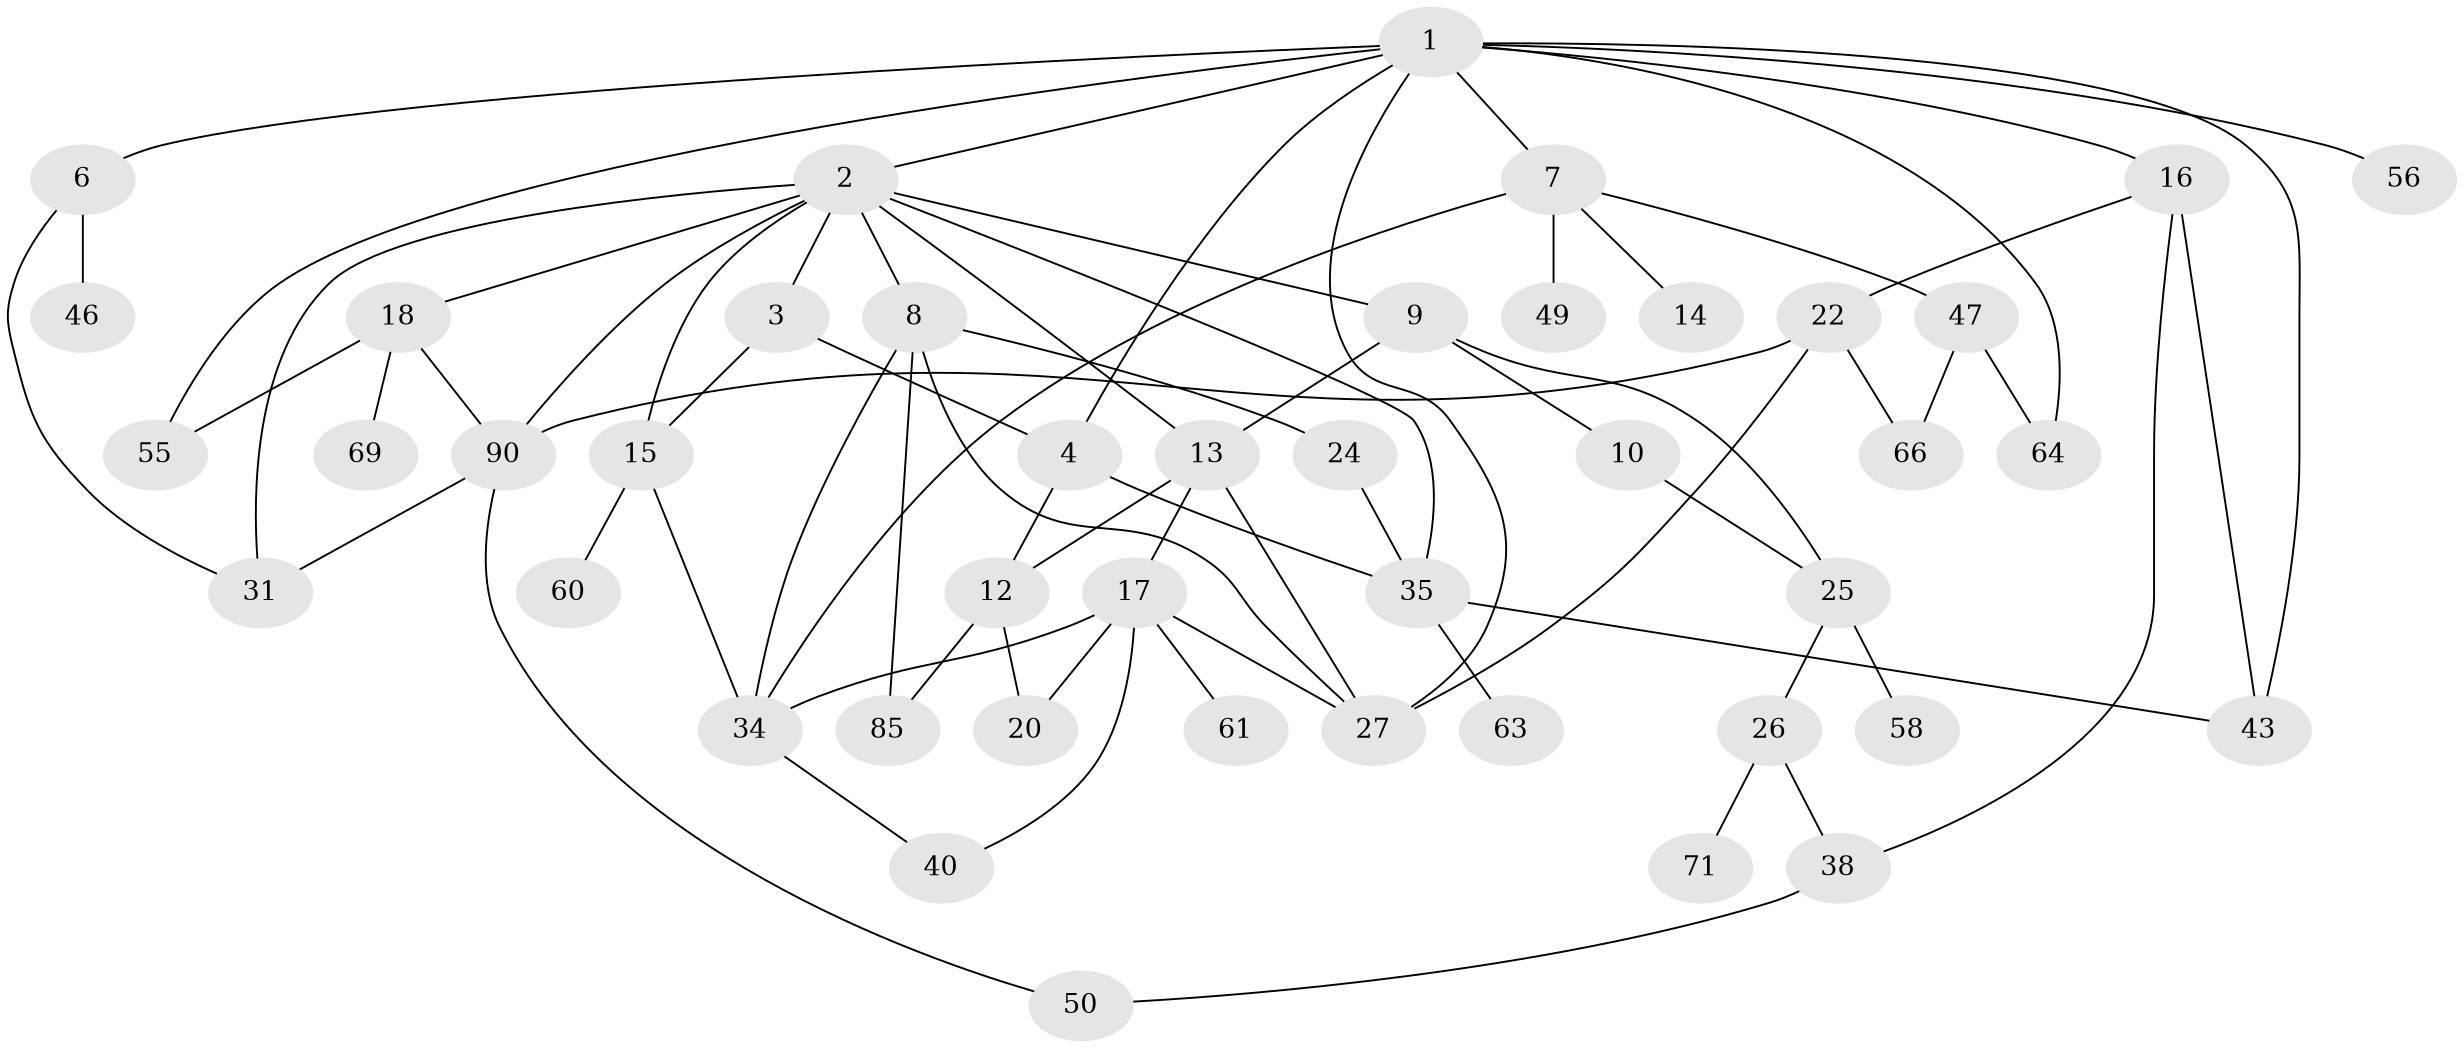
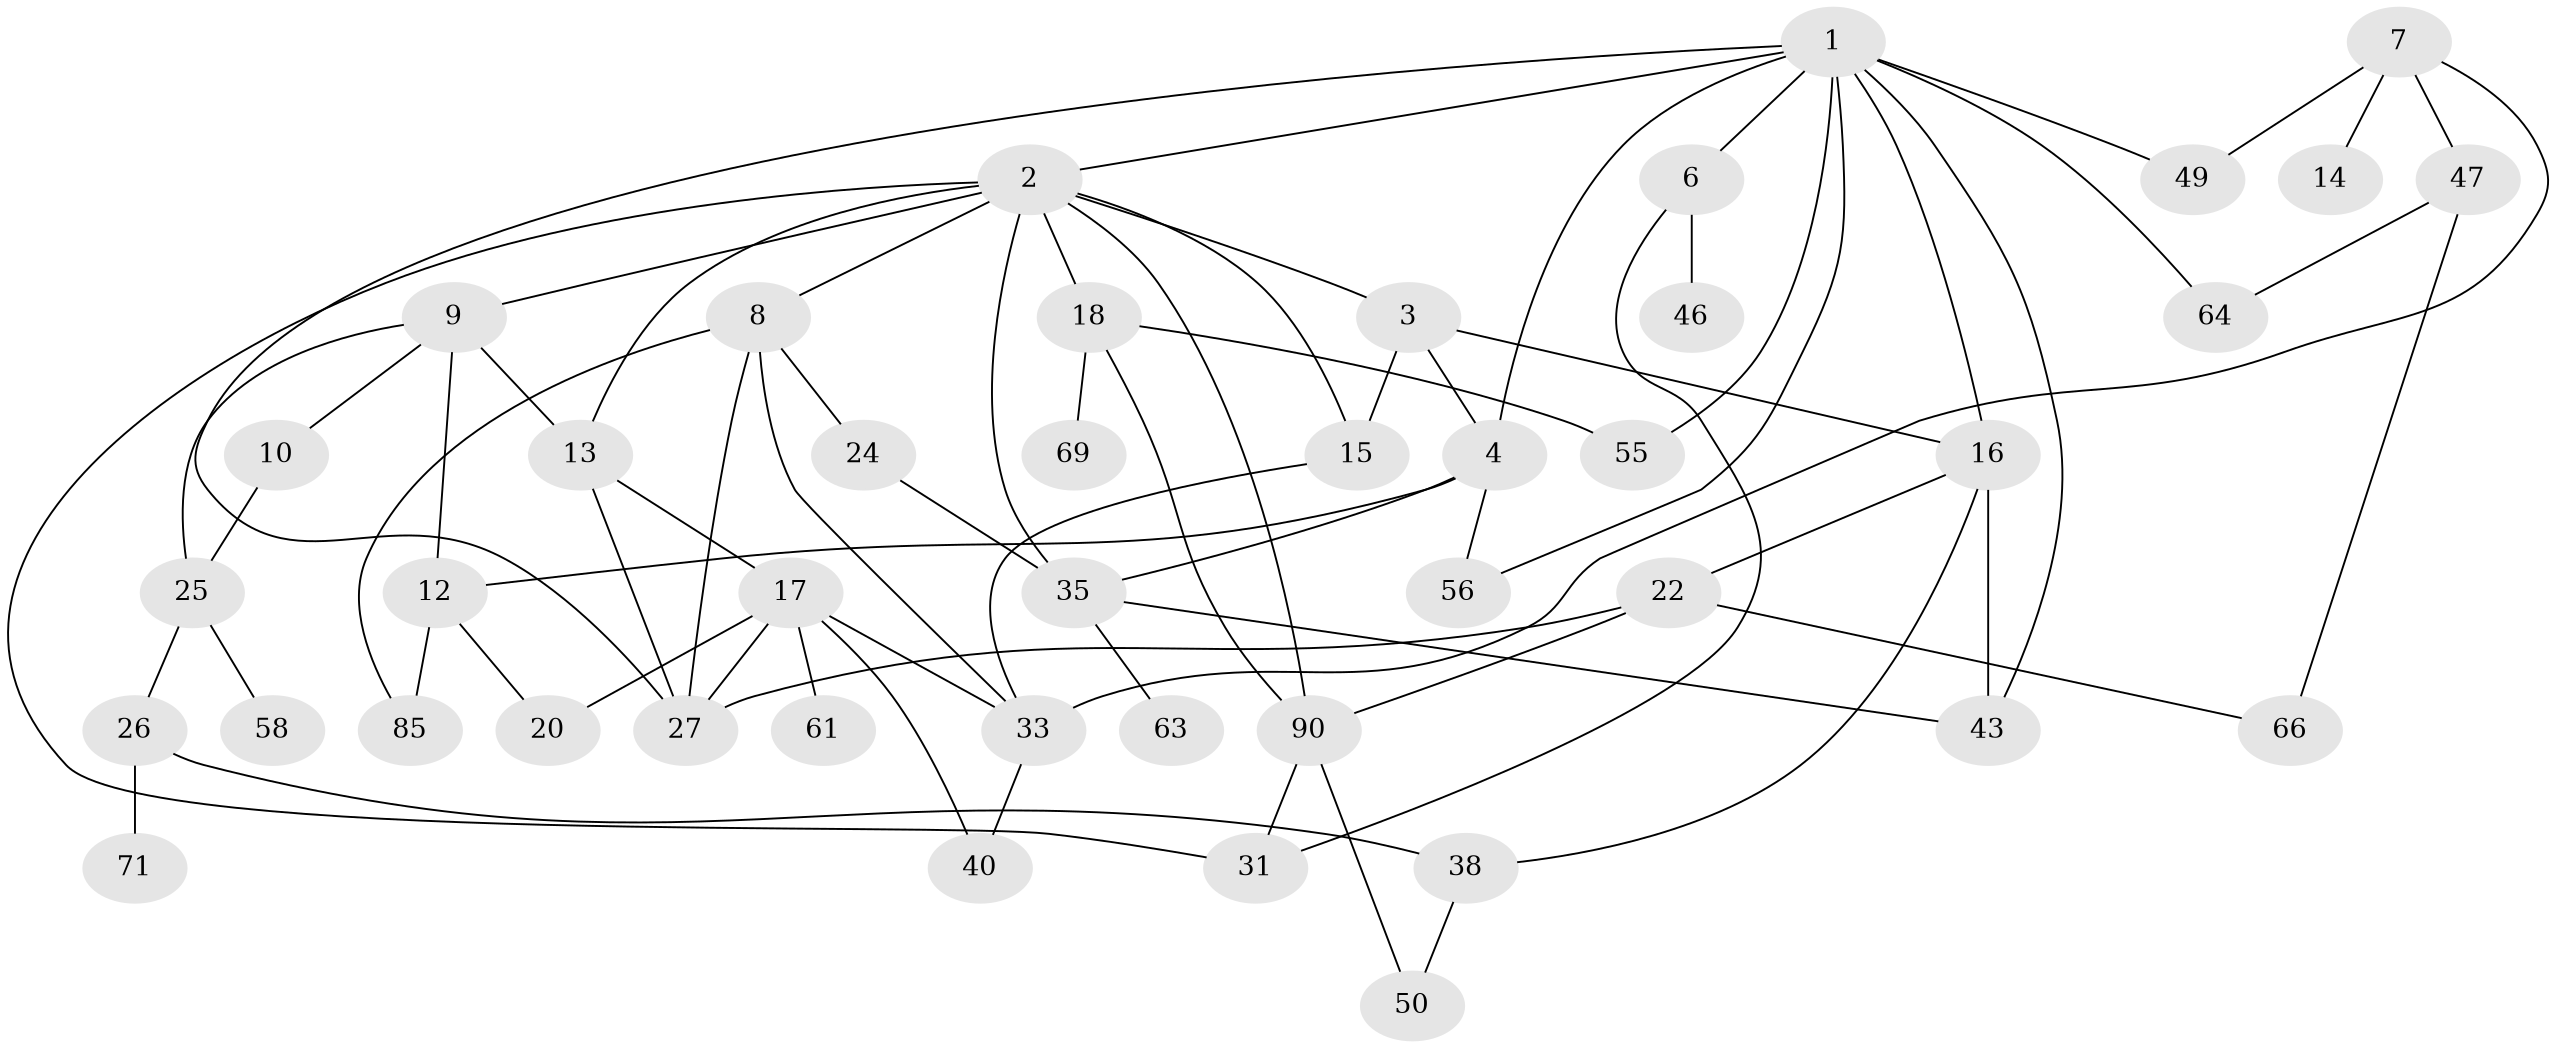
edge "1" -- "7": now "1" -- "49"
edge "3" -- "16": added
edge "13" -- "12": now "9" -- "12"
edge "4" -- "56": added
node "60": removed
node "34": label "34" -> "33"
